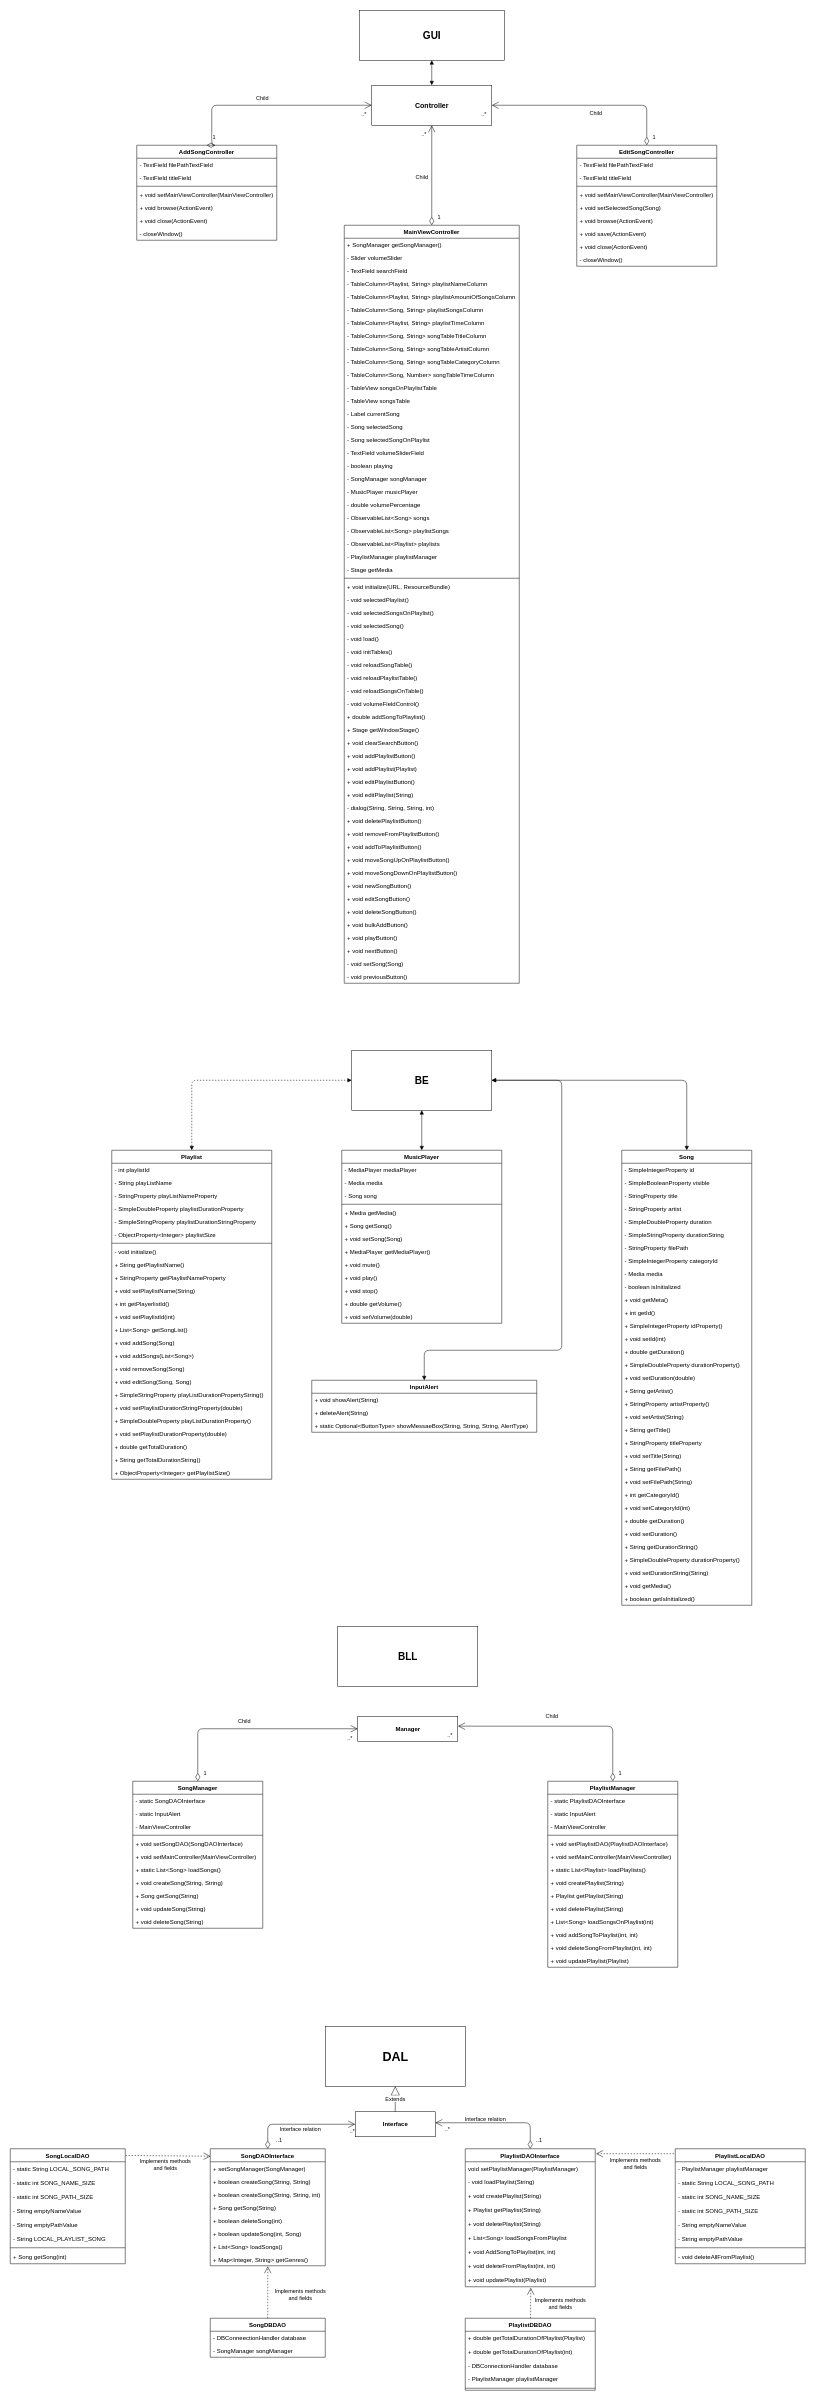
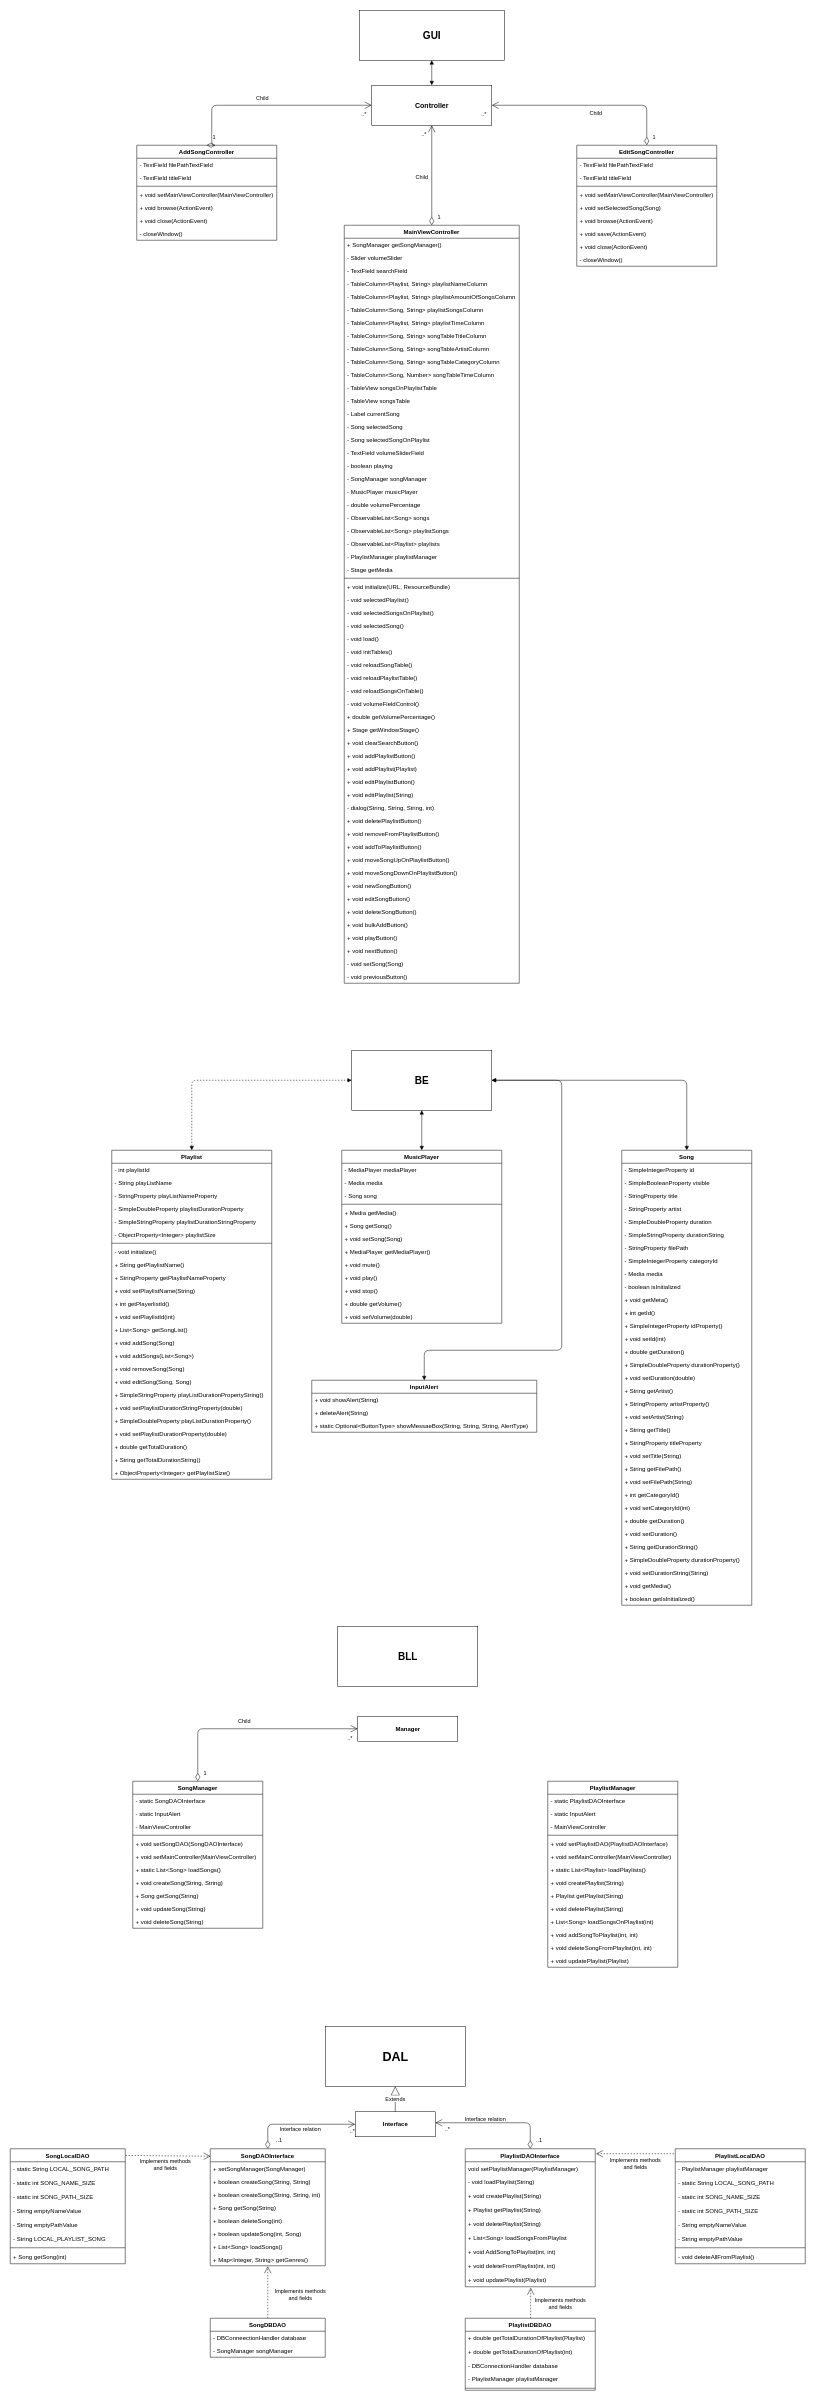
node "+ double addSongToPlaylist()": label "+ double addSongToPlaylist()" -> "+ double getVolumePercentage()"
edge "Manager" -- "PlaylistManager": removed, labels "..*", "Child", "1"
